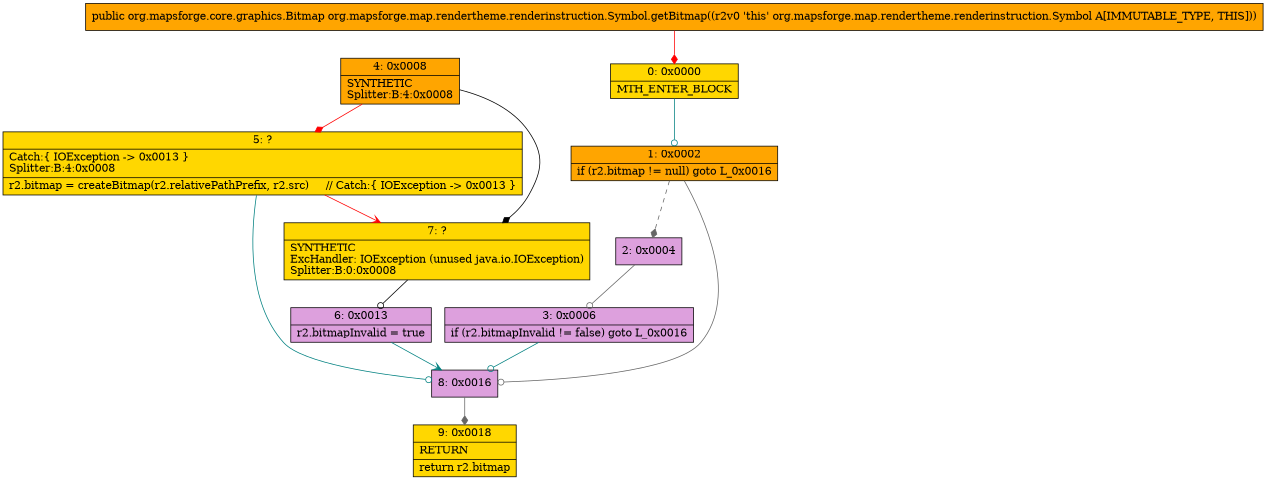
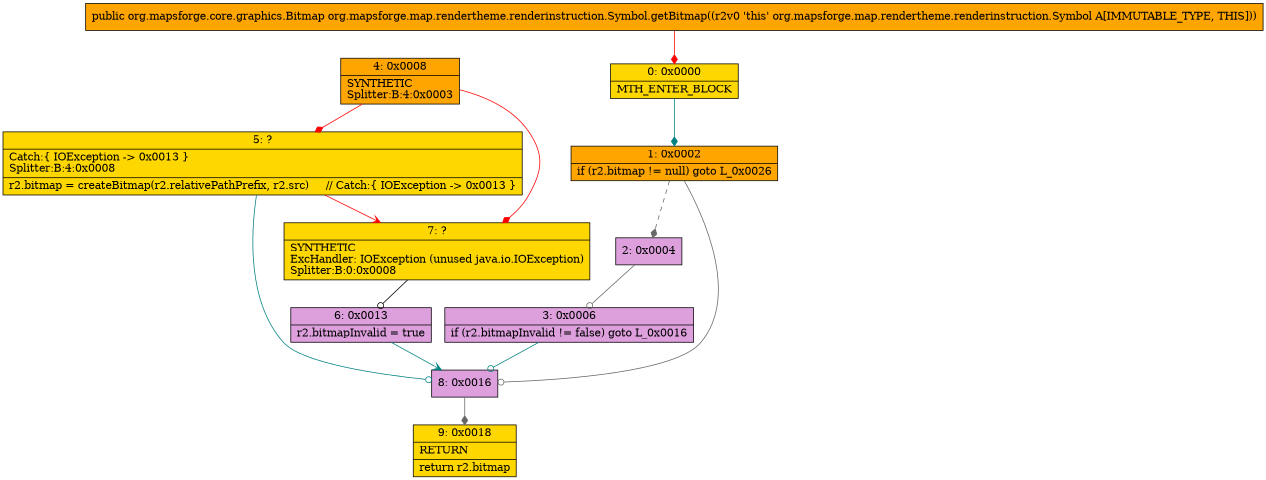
node "4: 0x0008": text "Splitter:B:4:0x0008" -> "Splitter:B:4:0x0003"
edge "0: 0x0000" -> "1: 0x0002": arrowhead odot -> diamond
edge "4: 0x0008" -> "7: ?": color black -> red
node "1: 0x0002": text "if (r2.bitmap != null) goto L_0x0016" -> "if (r2.bitmap != null) goto L_0x0026"
